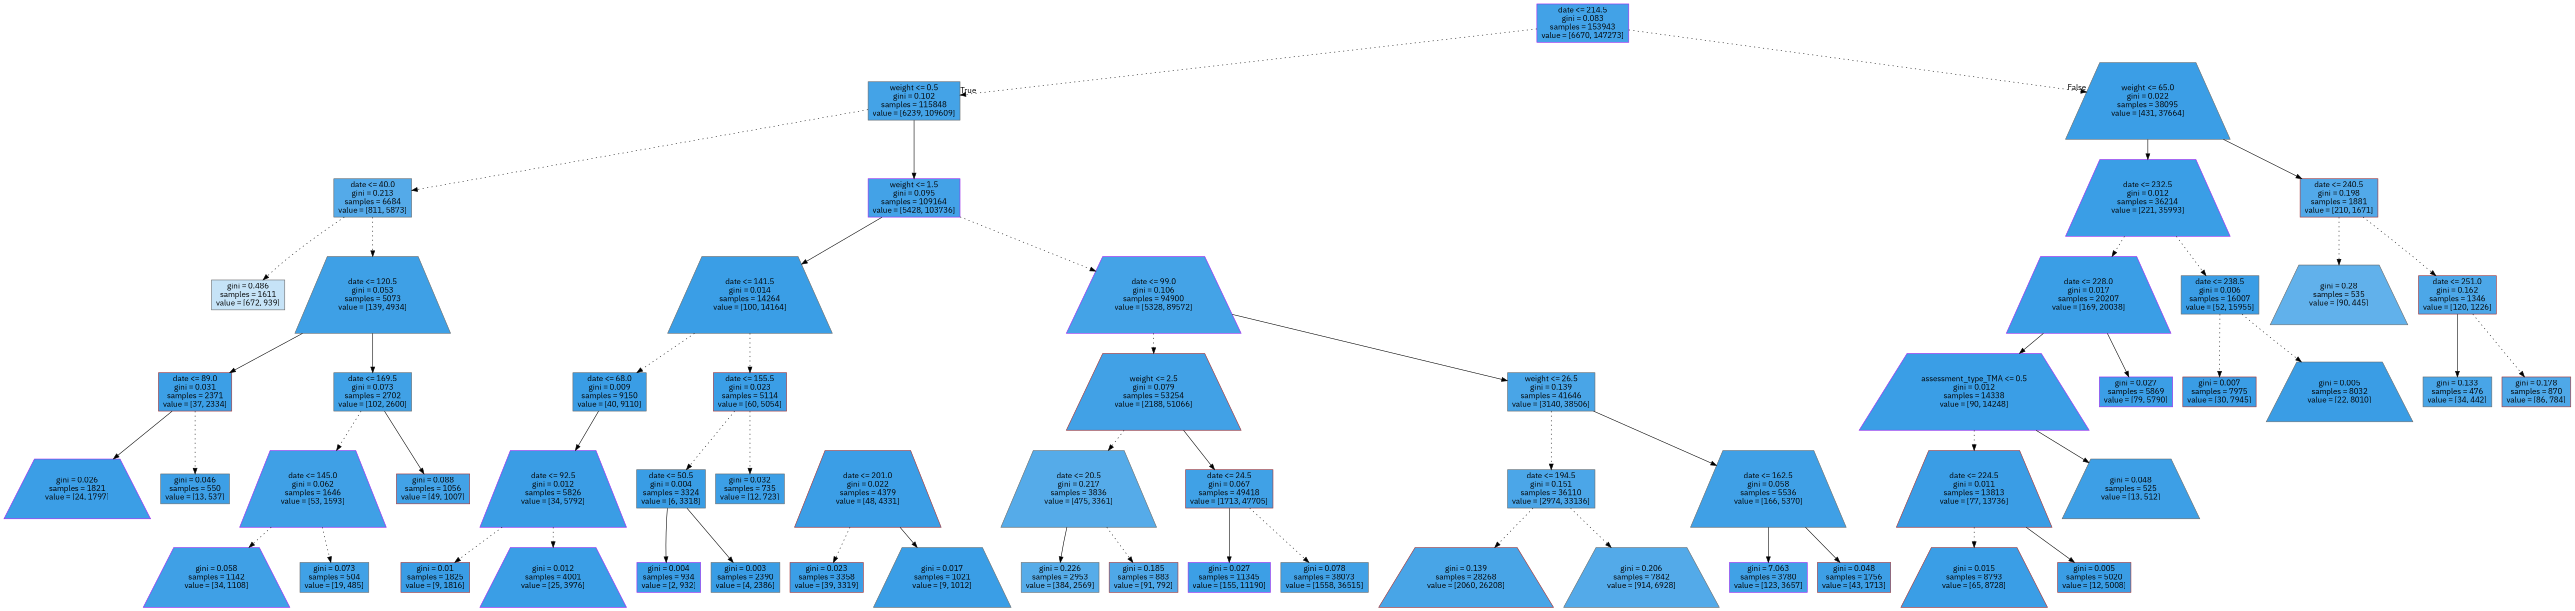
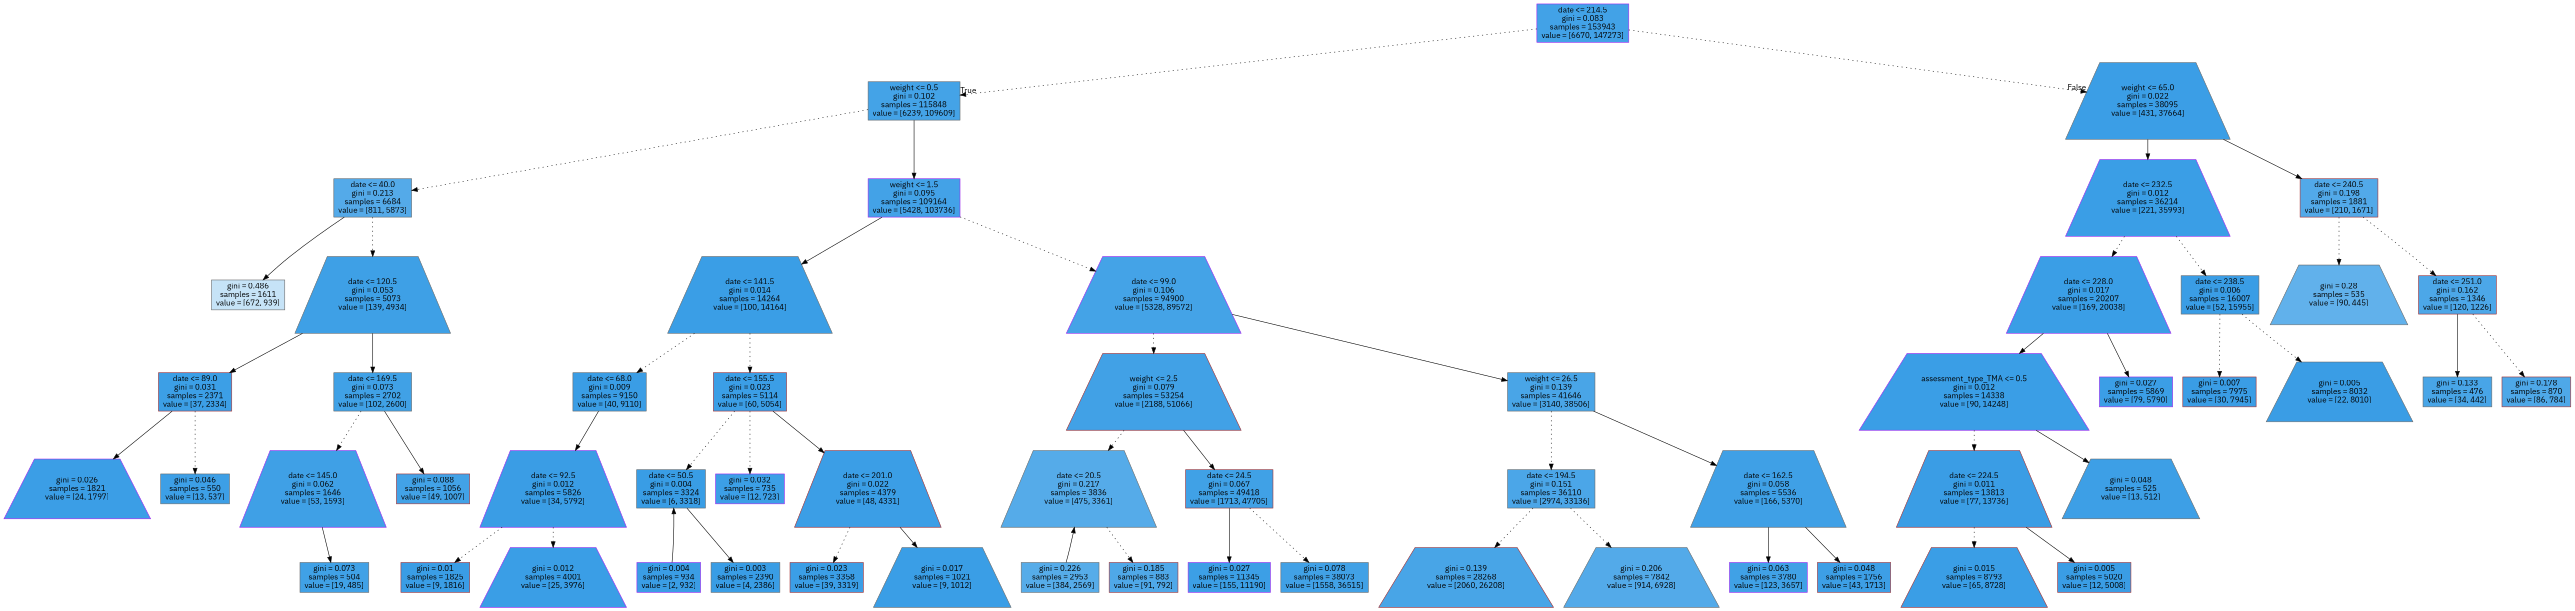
edge "date <= 40.0 gini = 0.213 samples = 6684 value = [811, 5873]" -> "gini = 0.486 samples = 1611 value = [672, 939]": style dotted -> solid
edge "date <= 155.5 gini = 0.023 samples = 5114 value = [60, 5054]" -> "date <= 201.0 gini = 0.022 samples = 4379 value = [48, 4331]": added
node "gini = 0.032 samples = 735 value = [12, 723]": color gray40 -> purple
edge "date <= 50.5 gini = 0.004 samples = 3324 value = [6, 3318]" -> "gini = 0.004 samples = 934 value = [2, 932]": reversed
edge "date <= 145.0 gini = 0.062 samples = 1646 value = [53, 1593]" -> "gini = 0.073 samples = 504 value = [19, 485]": style dotted -> solid
edge "date <= 20.5 gini = 0.217 samples = 3836 value = [475, 3361]" -> "gini = 0.226 samples = 2953 value = [384, 2569]": reversed
node "gini = 0.058 samples = 1142 value = [34, 1108]": removed
node "gini = 7.063 samples = 3780 value = [123, 3657]": label "gini = 7.063 samples = 3780 value = [123, 3657]" -> "gini = 0.063 samples = 3780 value = [123, 3657]"
